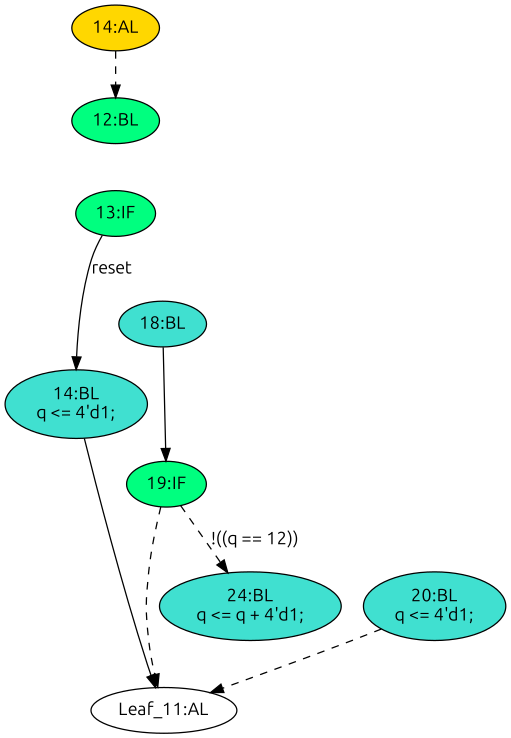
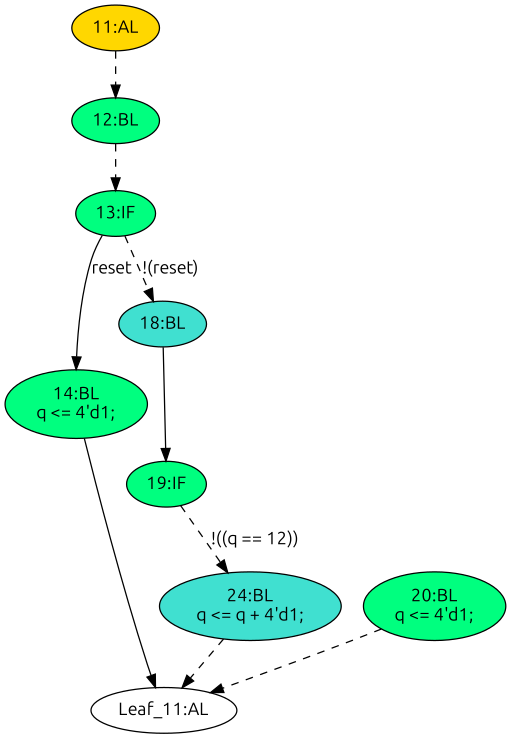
node "14:AL": label "14:AL" -> "11:AL"
edge "12:BL" -> "13:IF": added
edge "13:IF" -> "18:BL": added, label "!(reset)"
node "14:BL q <= 4'd1;": fillcolor turquoise -> springgreen
edge "19:IF" -> "Leaf_11:AL": now "24:BL q <= q + 4'd1;" -> "Leaf_11:AL"
node "20:BL q <= 4'd1;": fillcolor turquoise -> springgreen
